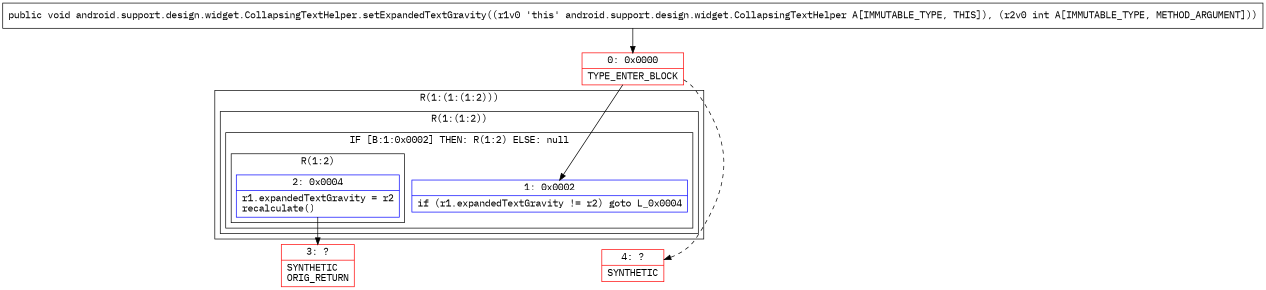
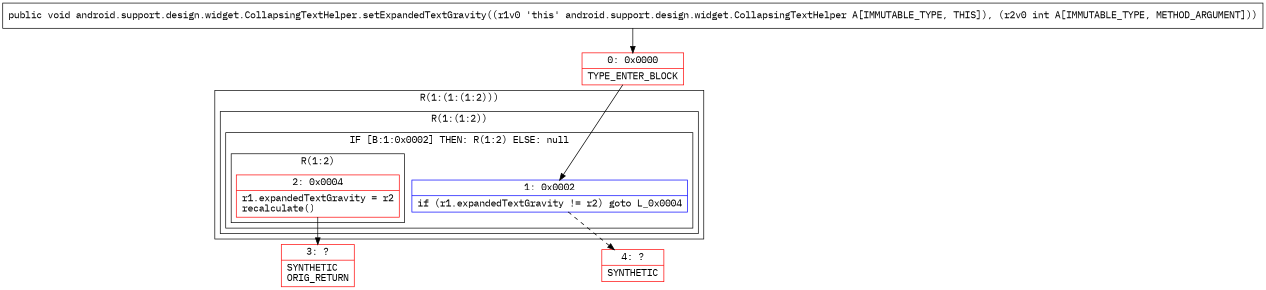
edge "0: 0x0000" -> "4: ?": now "1: 0x0002" -> "4: ?"
node "2: 0x0004": color blue -> red
